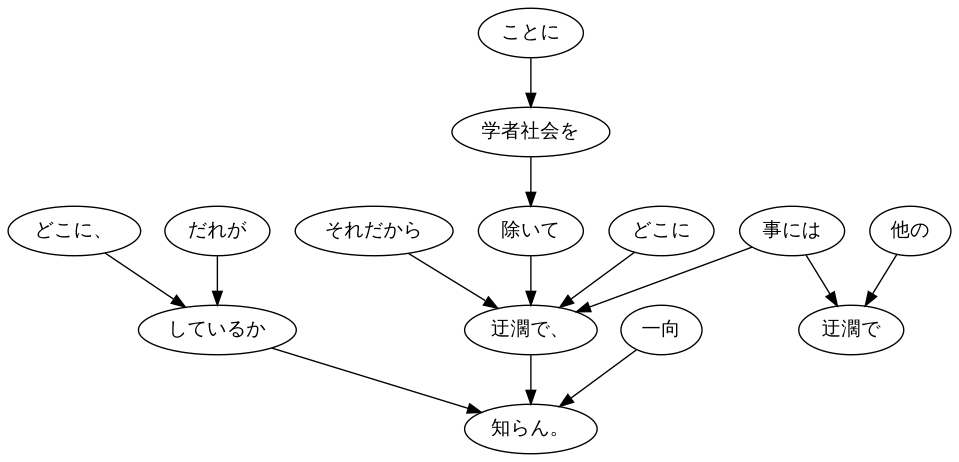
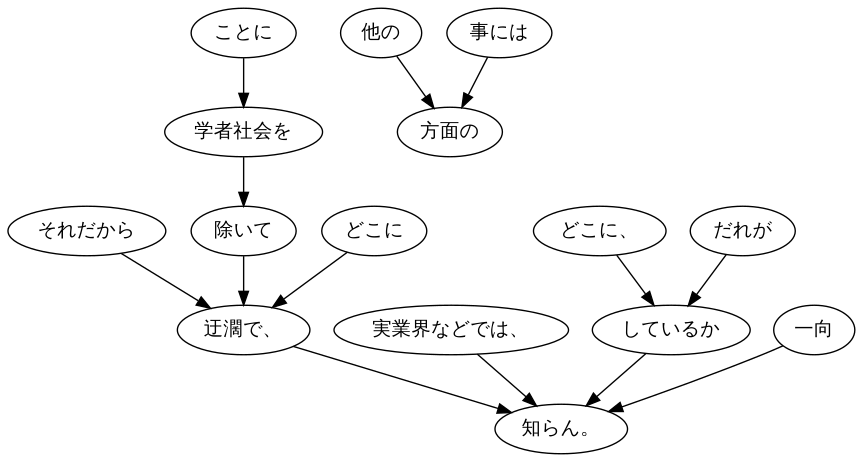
edge "事には" -> "迂濶で、": removed
node "実業界などでは、": added
node "迂濶で": label "迂濶で" -> "方面の"
